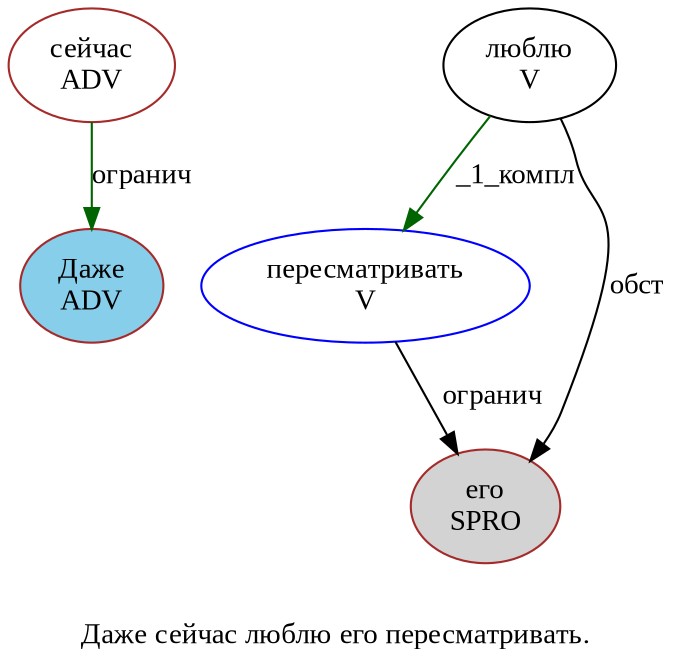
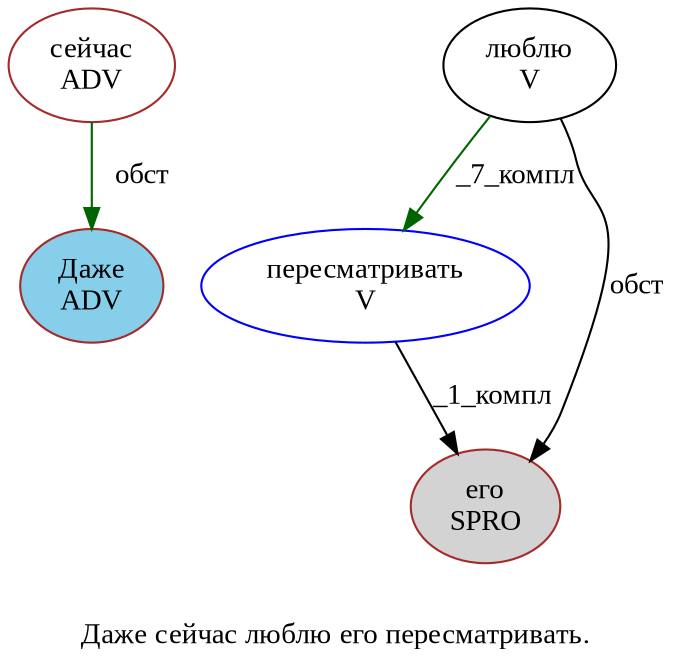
edge "сейчас ADV" -> "Даже ADV": label "огранич" -> "обст"
edge "люблю V" -> "пересматривать V": label "_1_компл" -> "_7_компл"
edge "пересматривать V" -> "его SPRO": label "огранич" -> "_1_компл"
